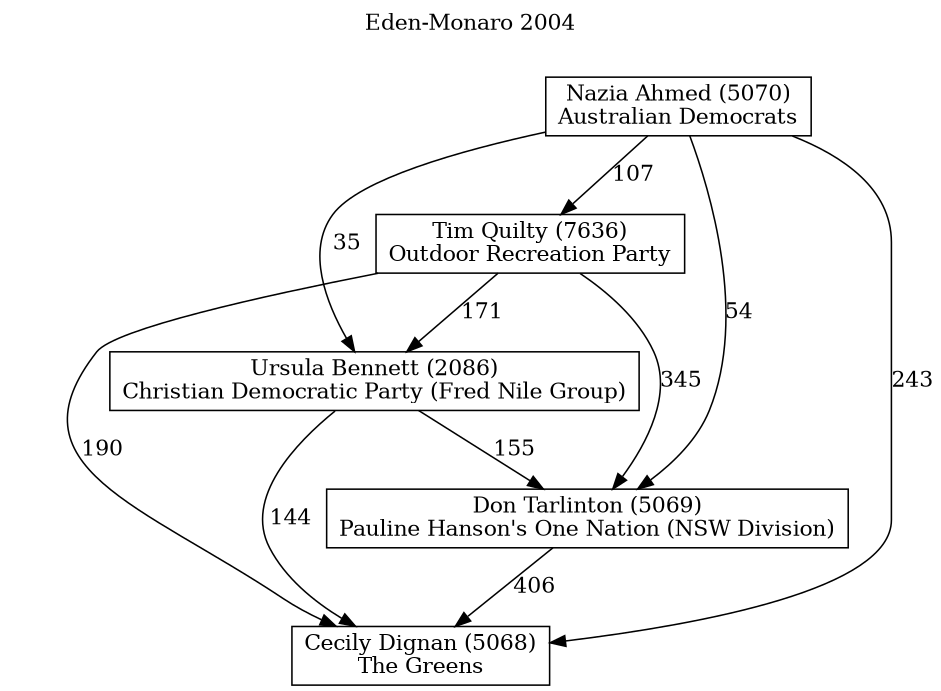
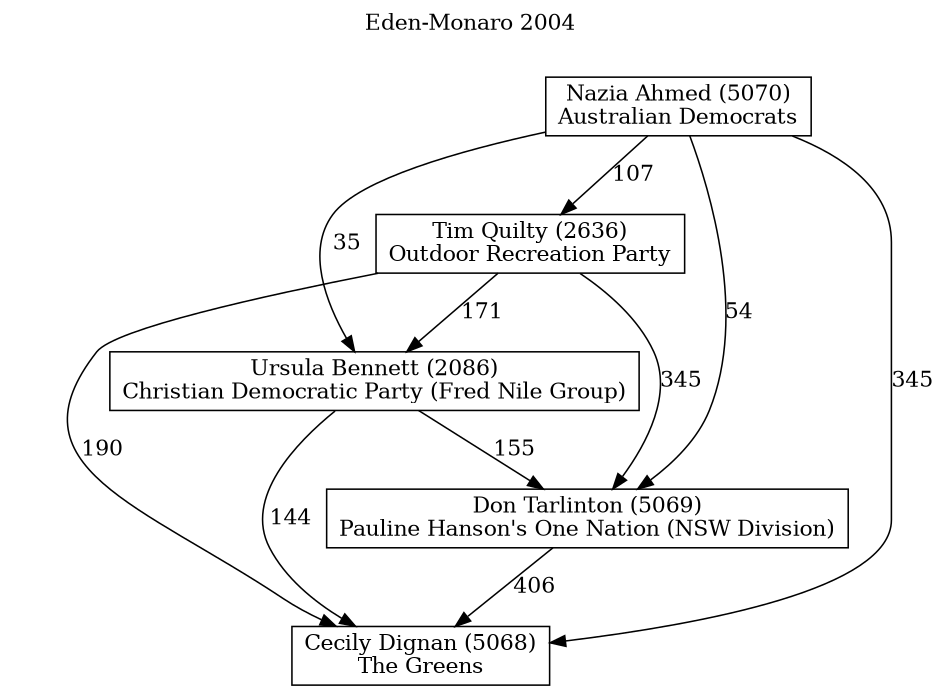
node "Tim Quilty (7636) Outdoor Recreation Party": label "Tim Quilty (7636) Outdoor Recreation Party" -> "Tim Quilty (2636) Outdoor Recreation Party"
edge "Nazia Ahmed (5070) Australian Democrats" -> "Cecily Dignan (5068) The Greens": label "243" -> "345"
